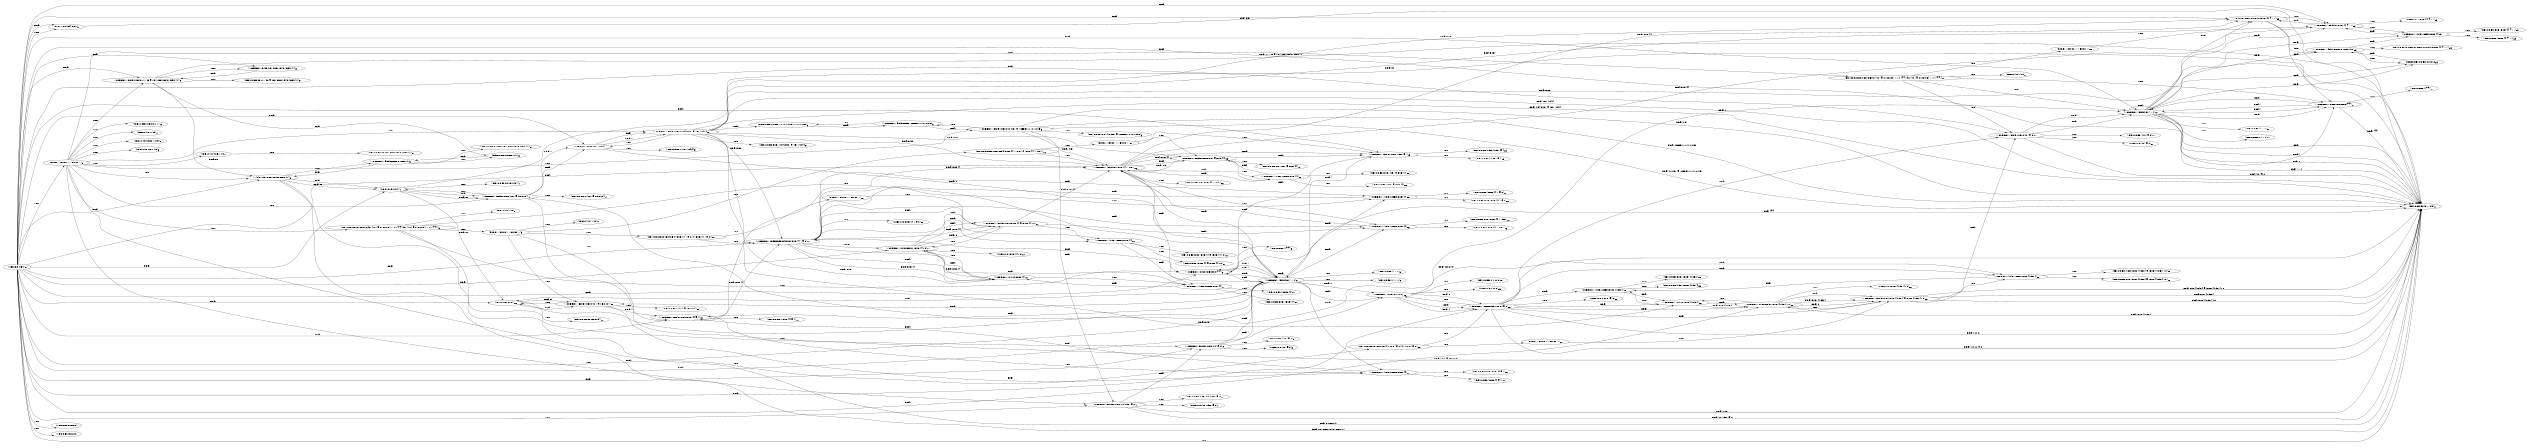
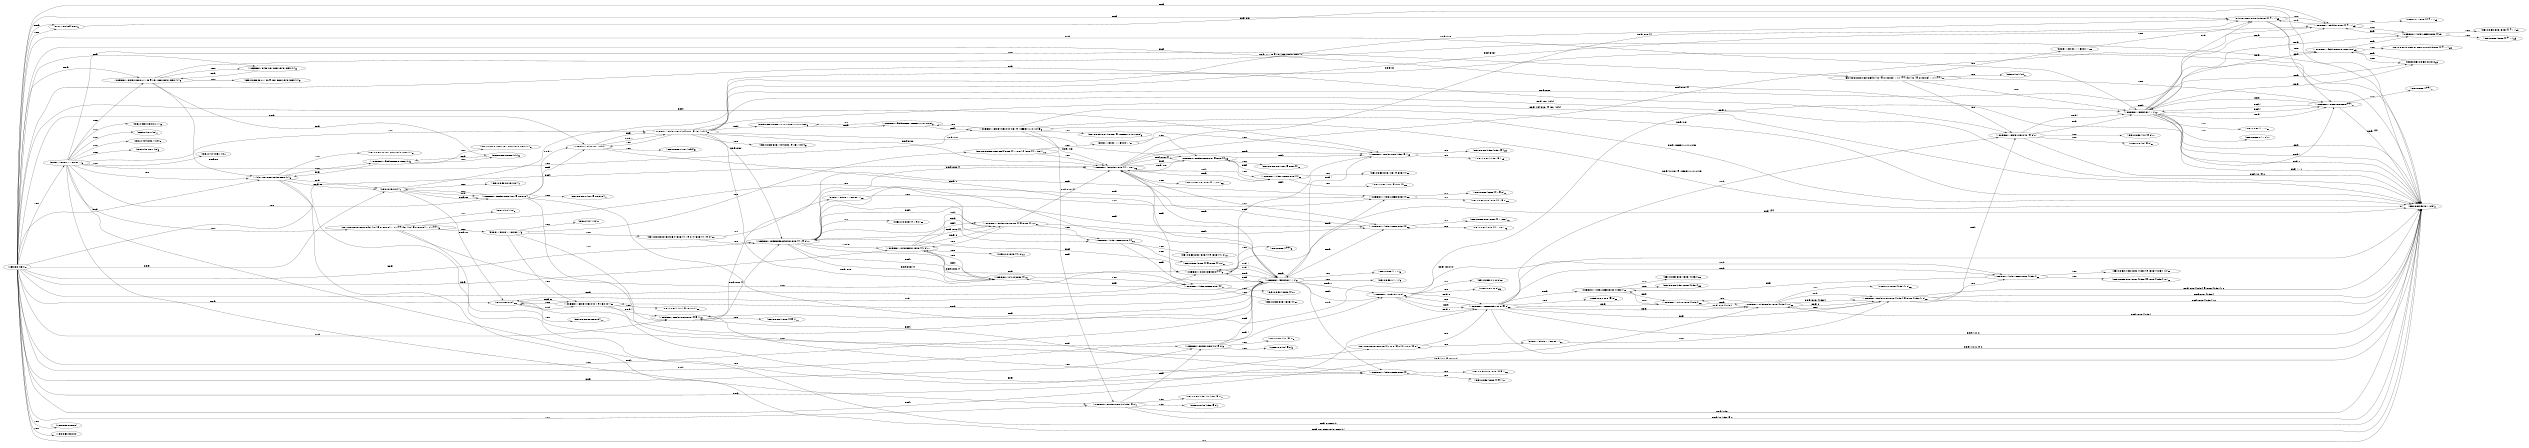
edge "(LOCAL,int index: int)" -> "(IDENTIFIER,sc,new Scanner(System.in))": now "(<init>,new Scanner(System.in))" -> "(IDENTIFIER,sc,new Scanner(System.in))"
edge "(<operator>.assignment,int[] array = new int[n])" -> "(<operator>.minus,-array[index])": removed, label "DDG: array"
